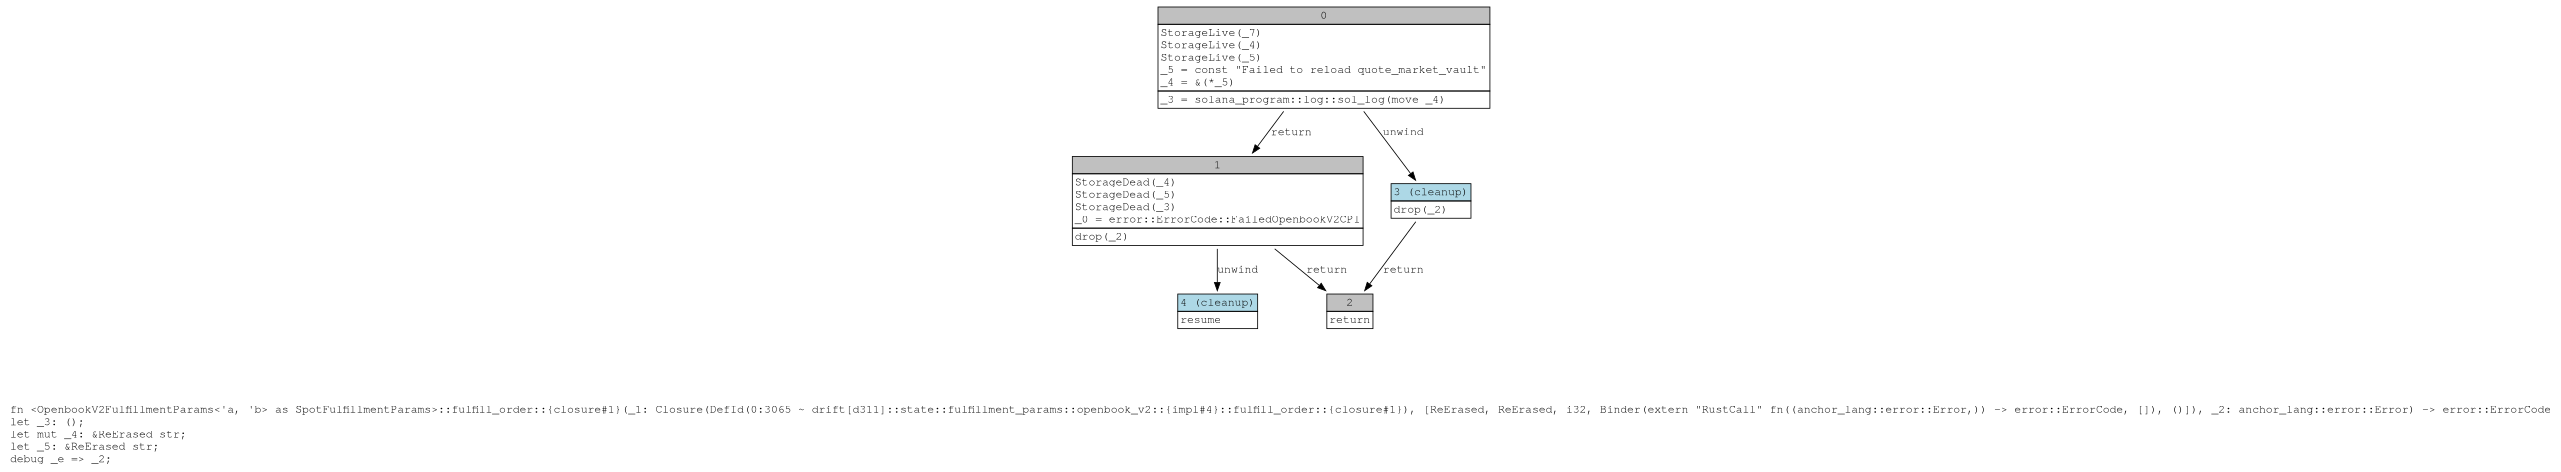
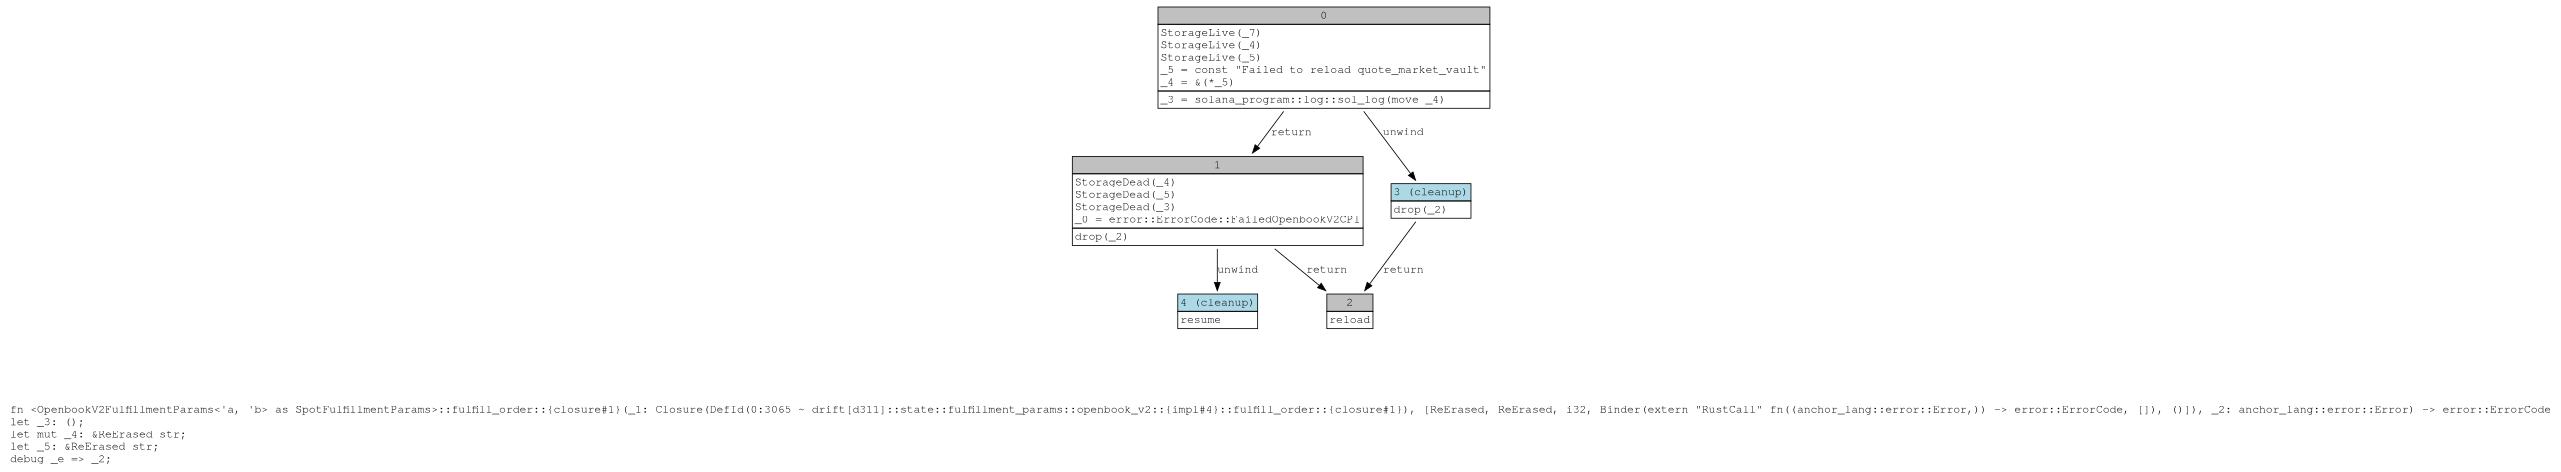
node "2": text "return" -> "reload"
